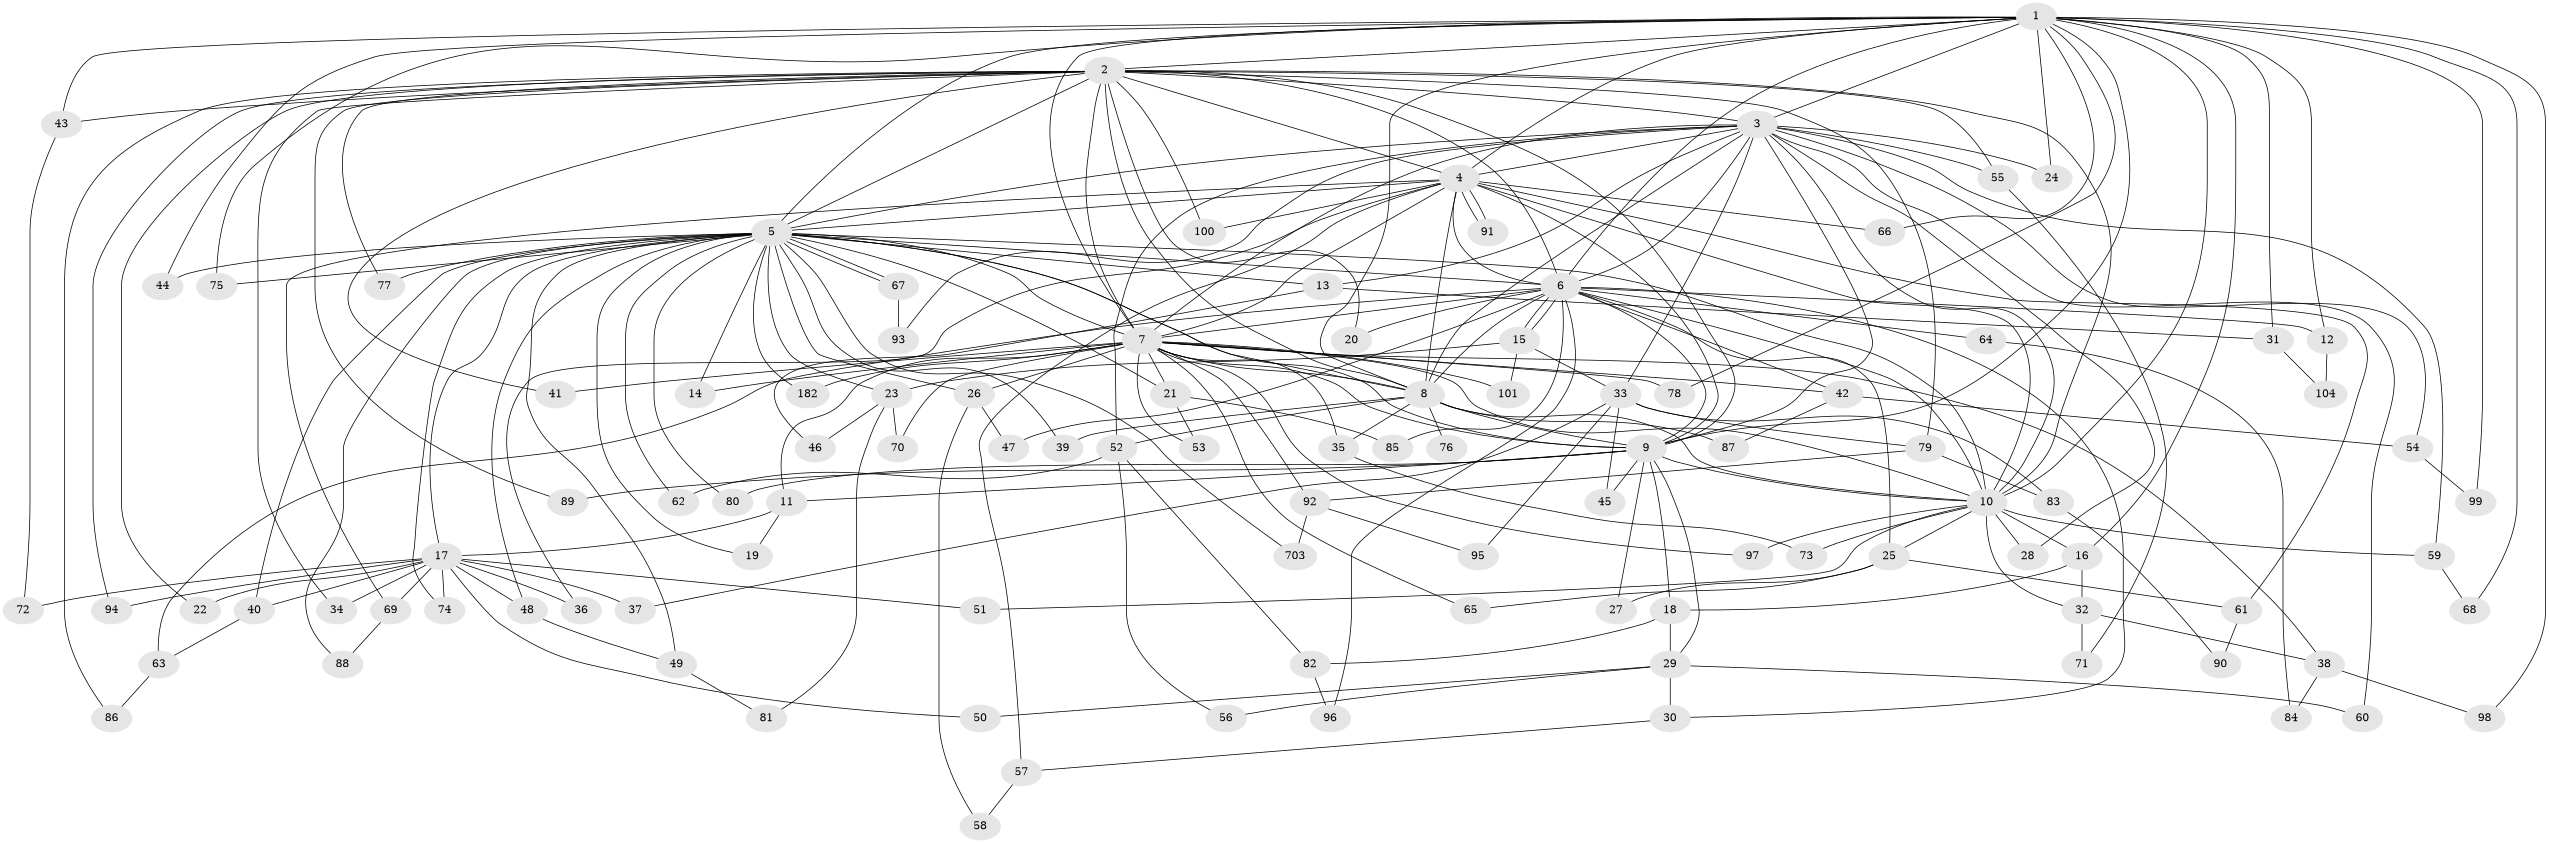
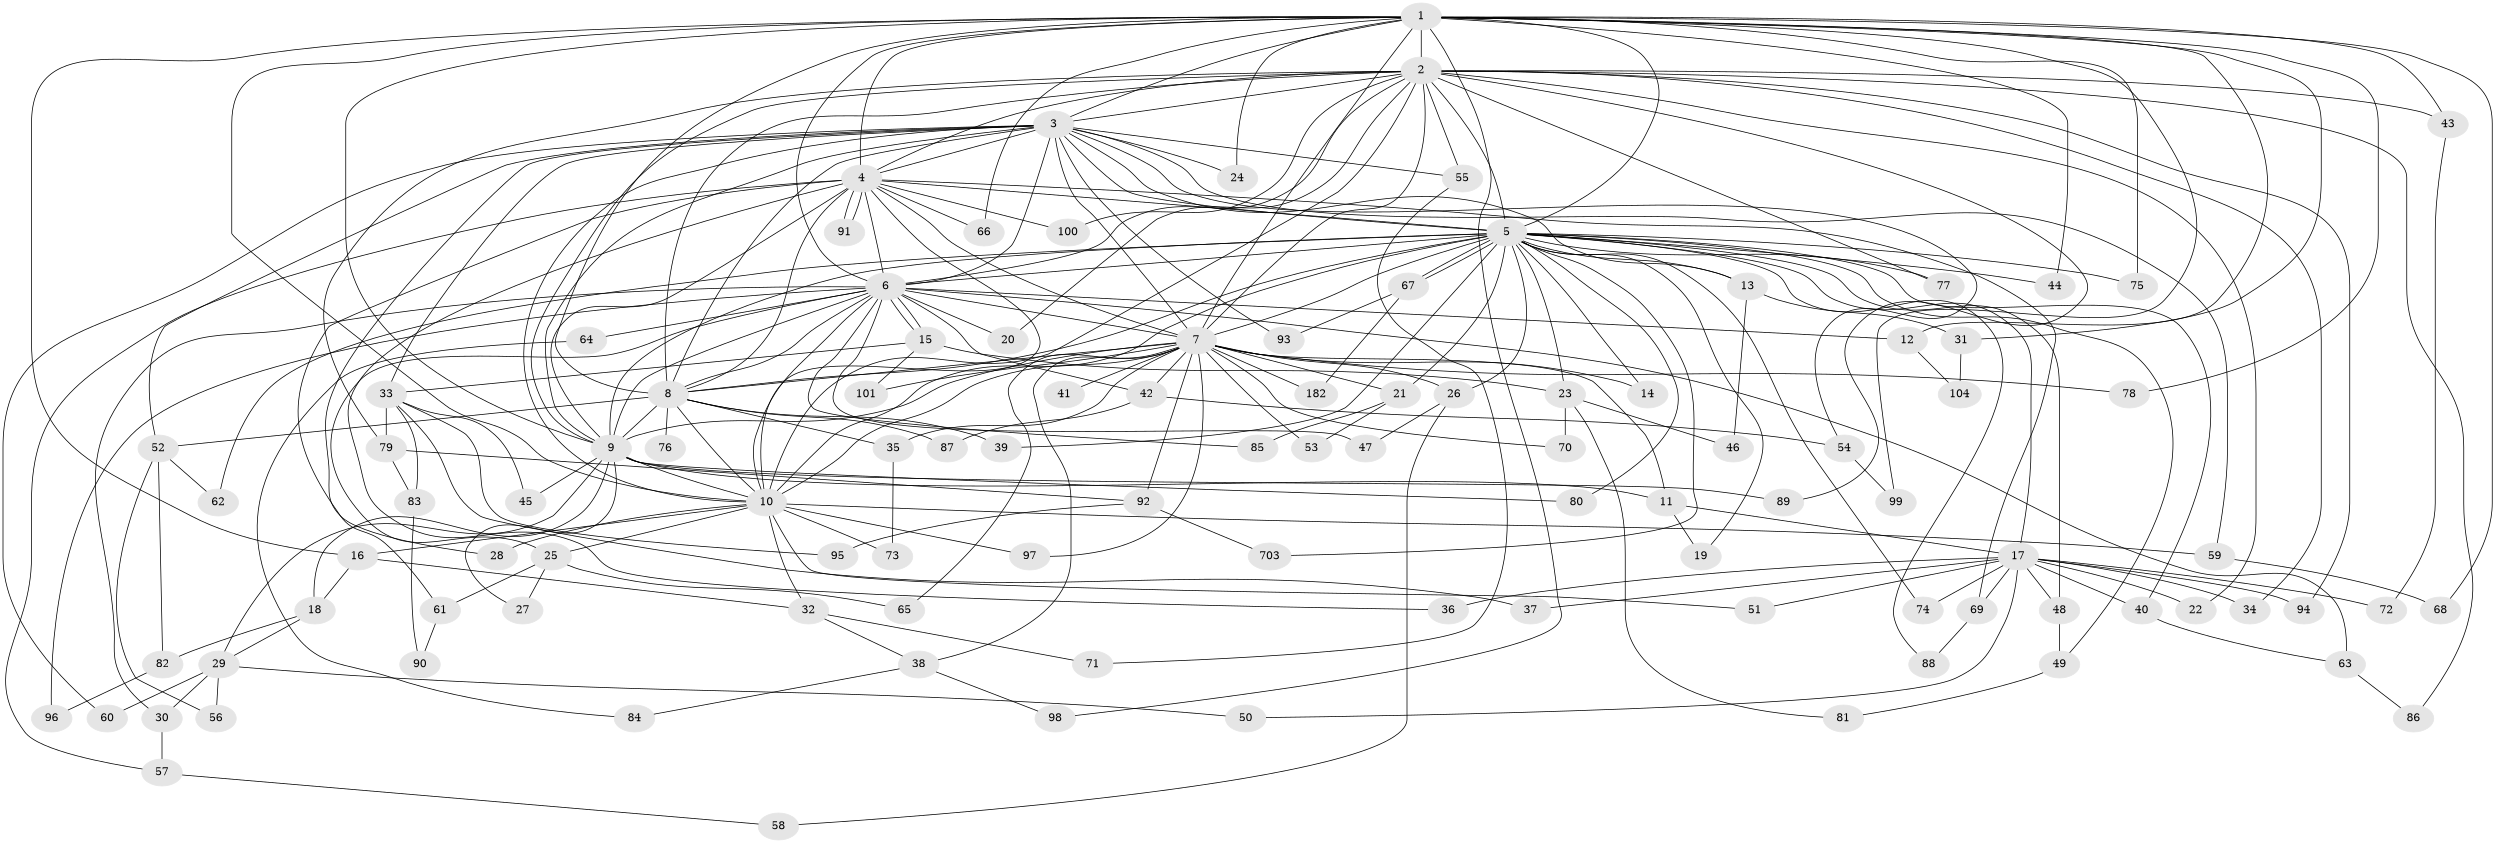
edge "2" -- "41": removed
edge "5" -- "182": now "67" -- "182"
